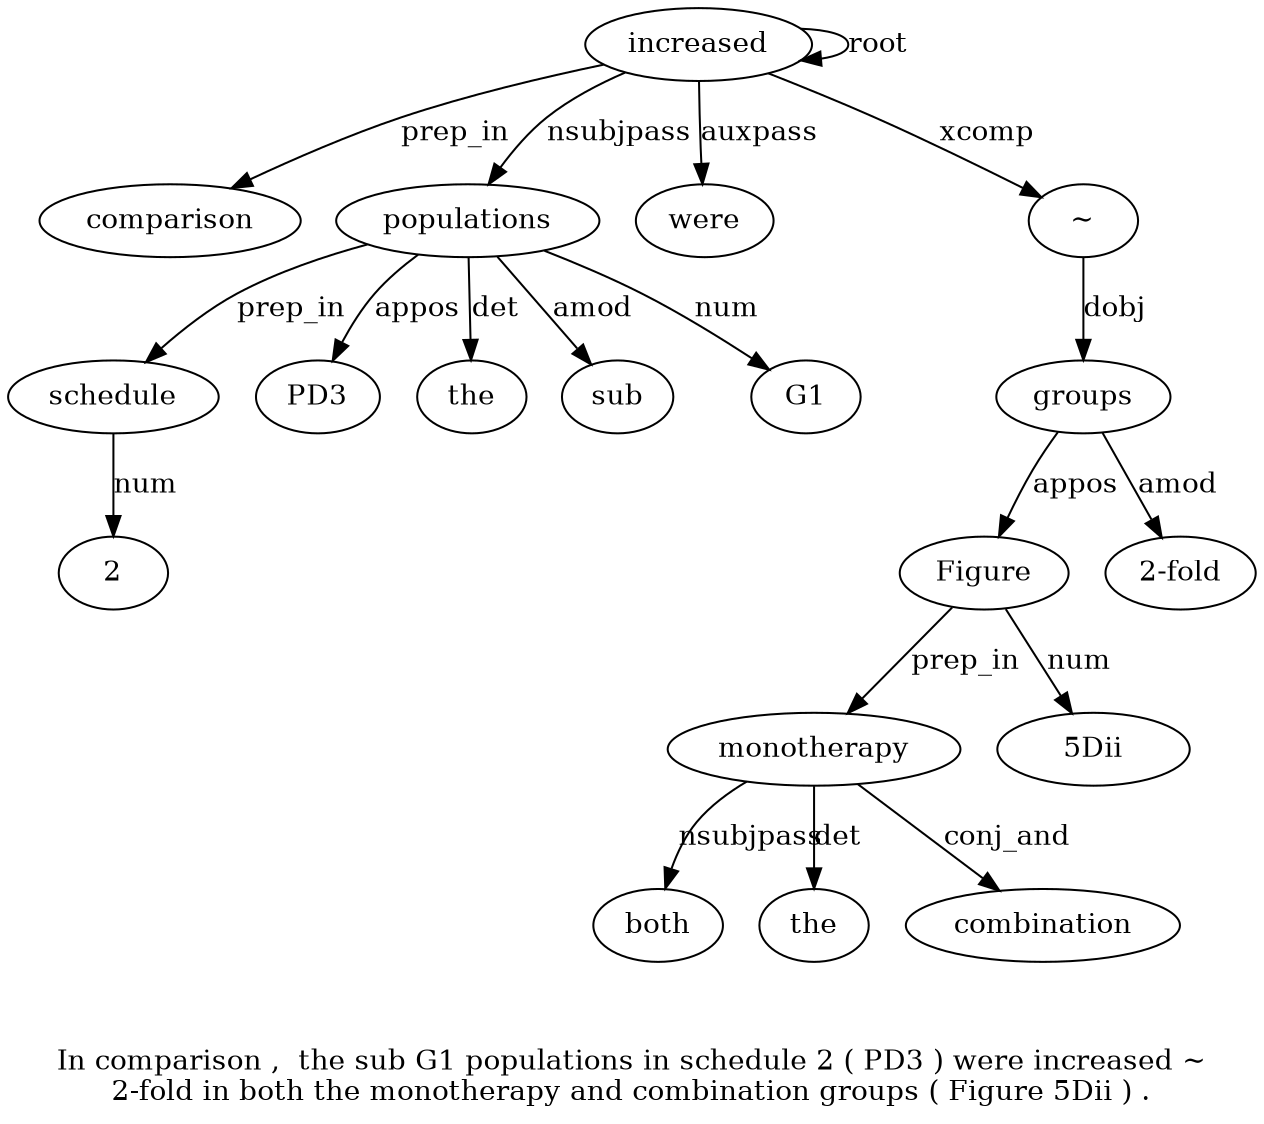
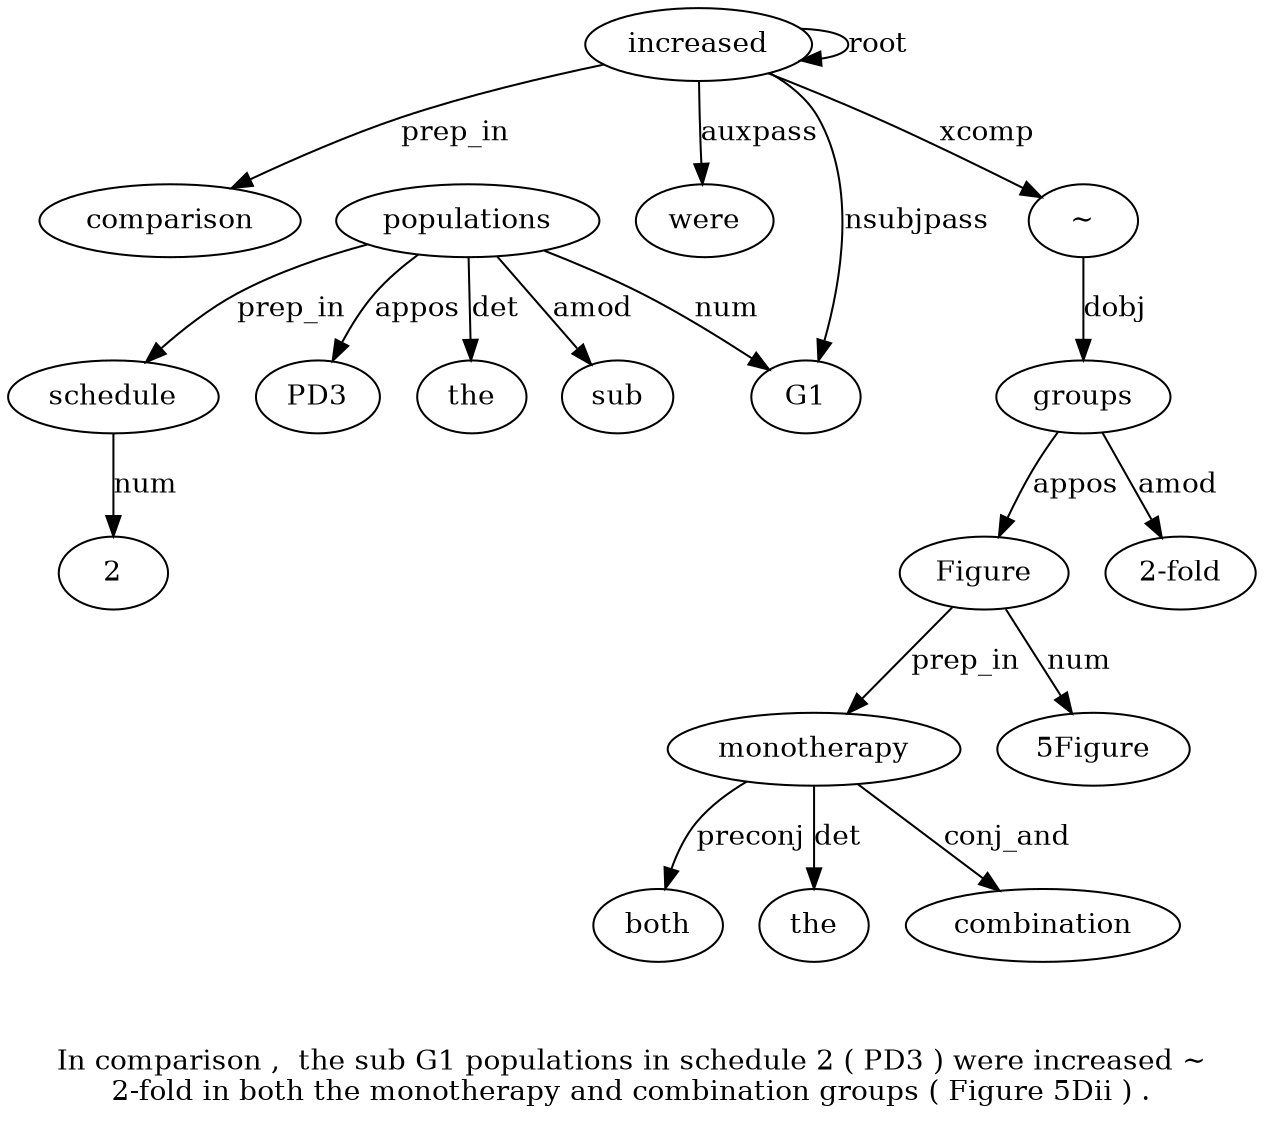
edge "increased" -> "populations": now "increased" -> "G1"
node "5Dii": label "5Dii" -> "5Figure"
edge "monotherapy" -> "both": label "nsubjpass" -> "preconj"
